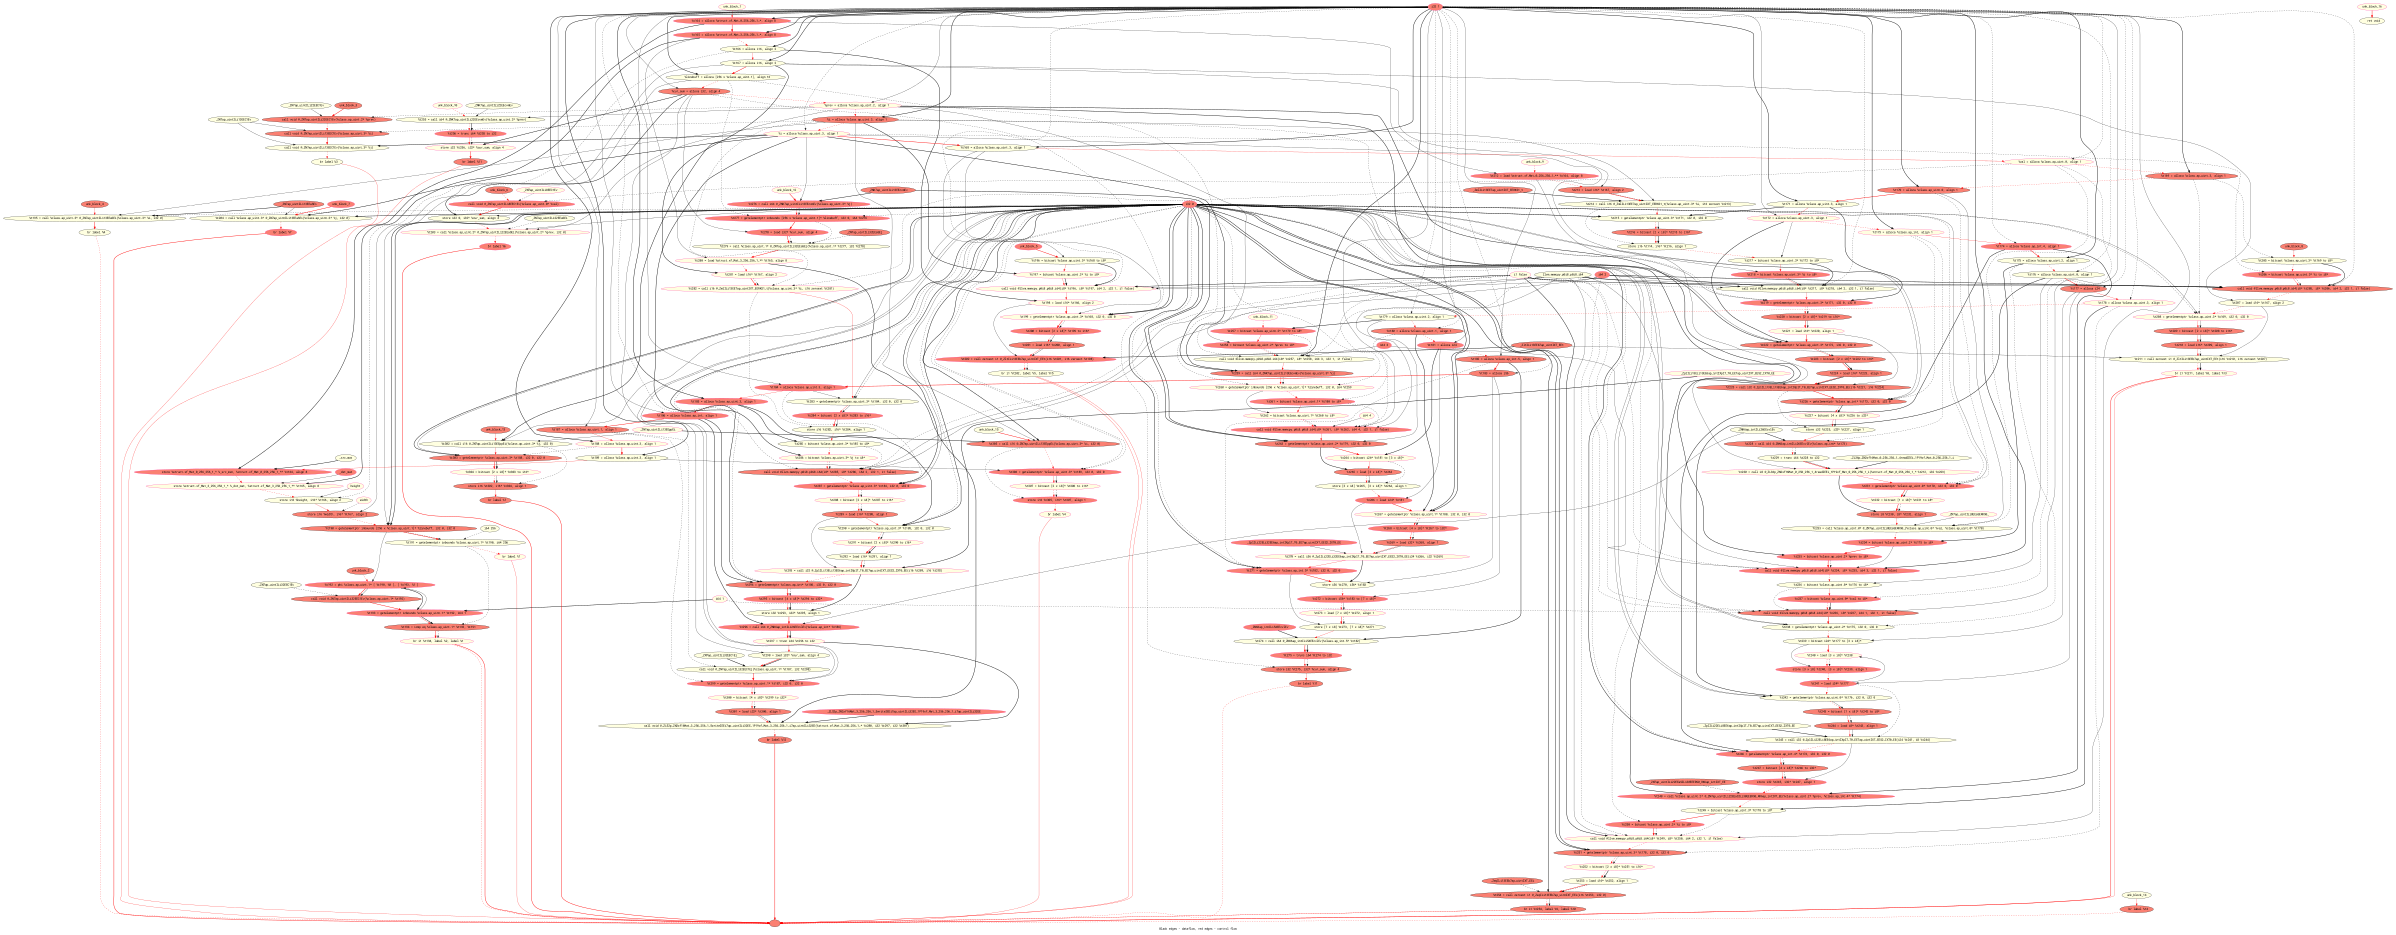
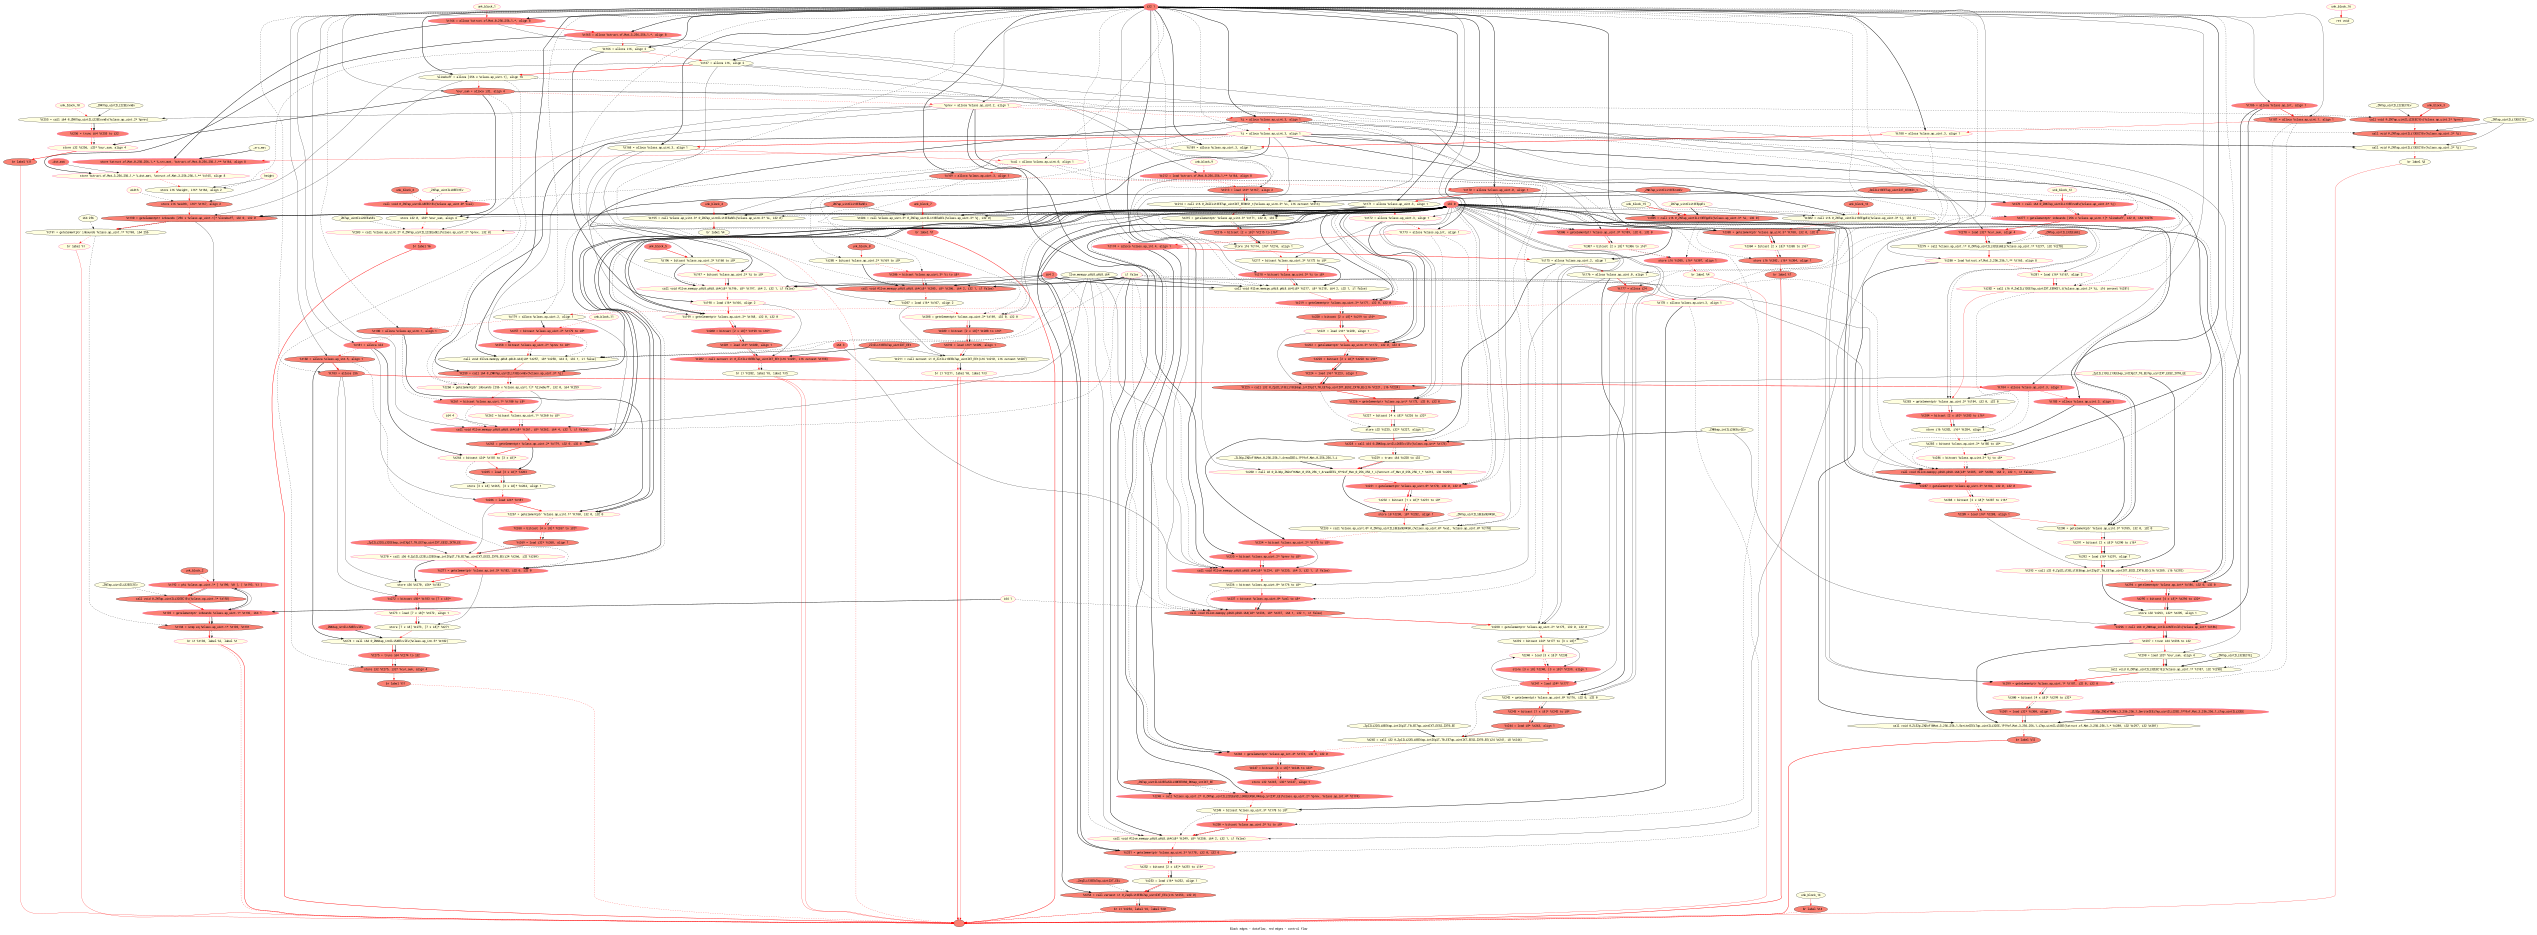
edge "%t167 = alloca i16, align 2" -> "%t281 = load i16* %t167, align 2": style bold -> solid
edge "%t185 = alloca %class.ap_uint.3, align 1" -> "%t186 = alloca %class.ap_int, align 1": removed
